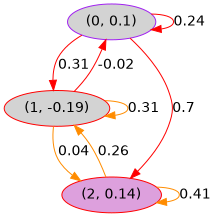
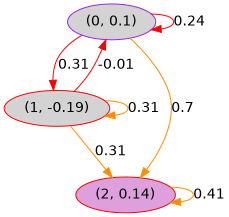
edge "(1, -0.19)" -> "(0, 0.1)": label "-0.02" -> "-0.01"
edge "(0, 0.1)" -> "(2, 0.14)": color red -> darkorange
edge "(1, -0.19)" -> "(2, 0.14)": label "0.04" -> "0.31"
edge "(2, 0.14)" -> "(1, -0.19)": removed, label "0.26"
